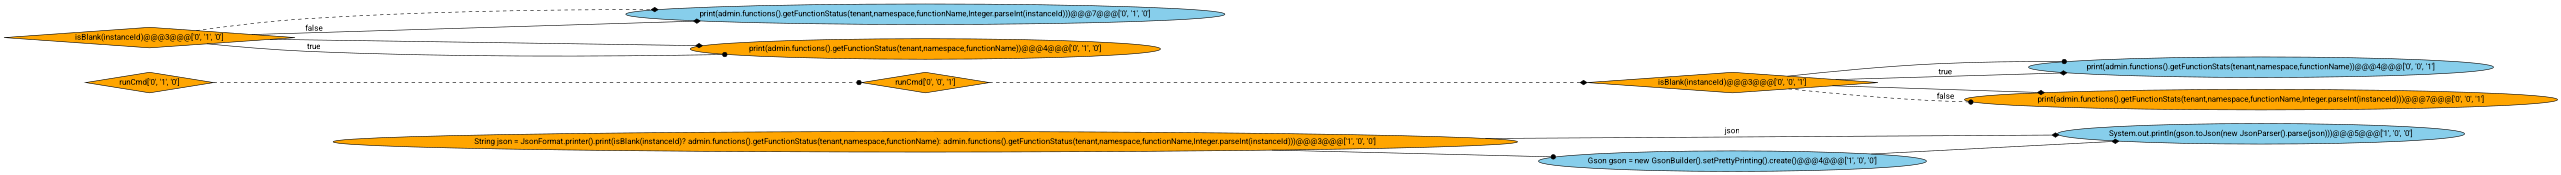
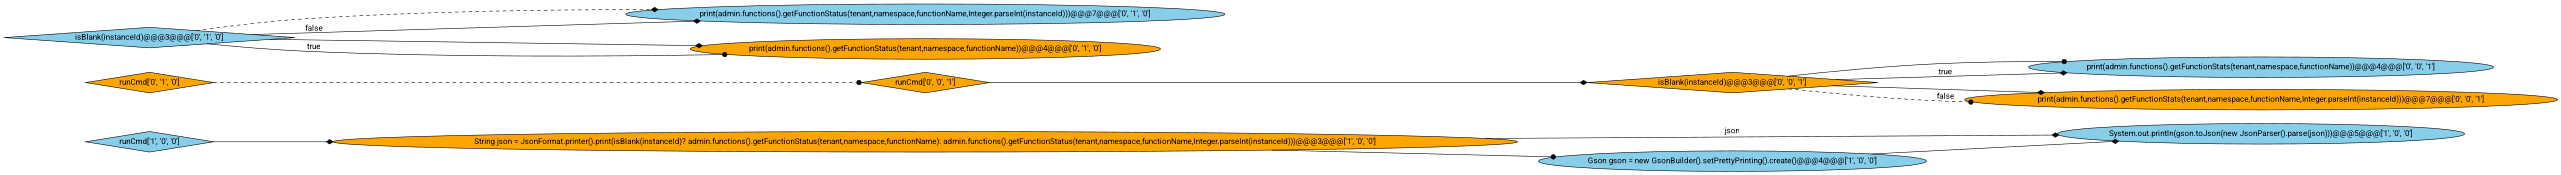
node "isBlank(instanceId)@@@3@@@['0', '1', '0']": fillcolor orange -> skyblue
edge "runCmd['0', '0', '1']" -> "isBlank(instanceId)@@@3@@@['0', '0', '1']": style dashed -> solid
node "runCmd['1', '0', '0']": added
